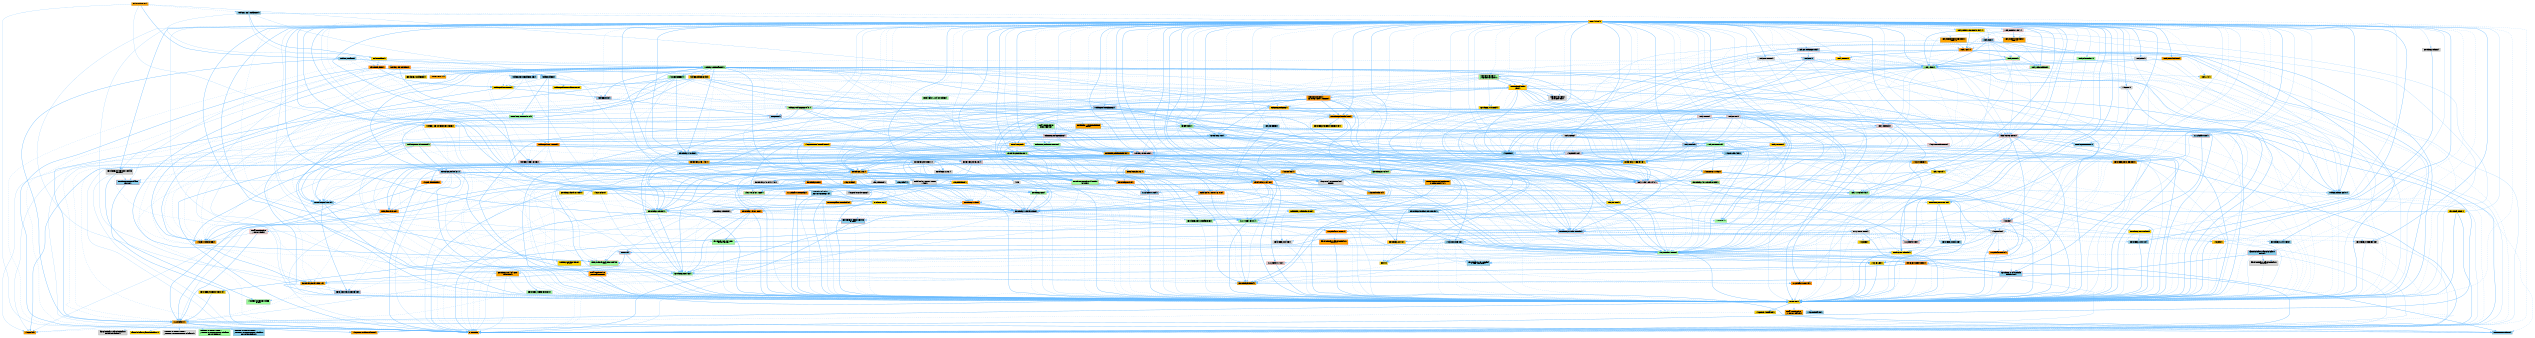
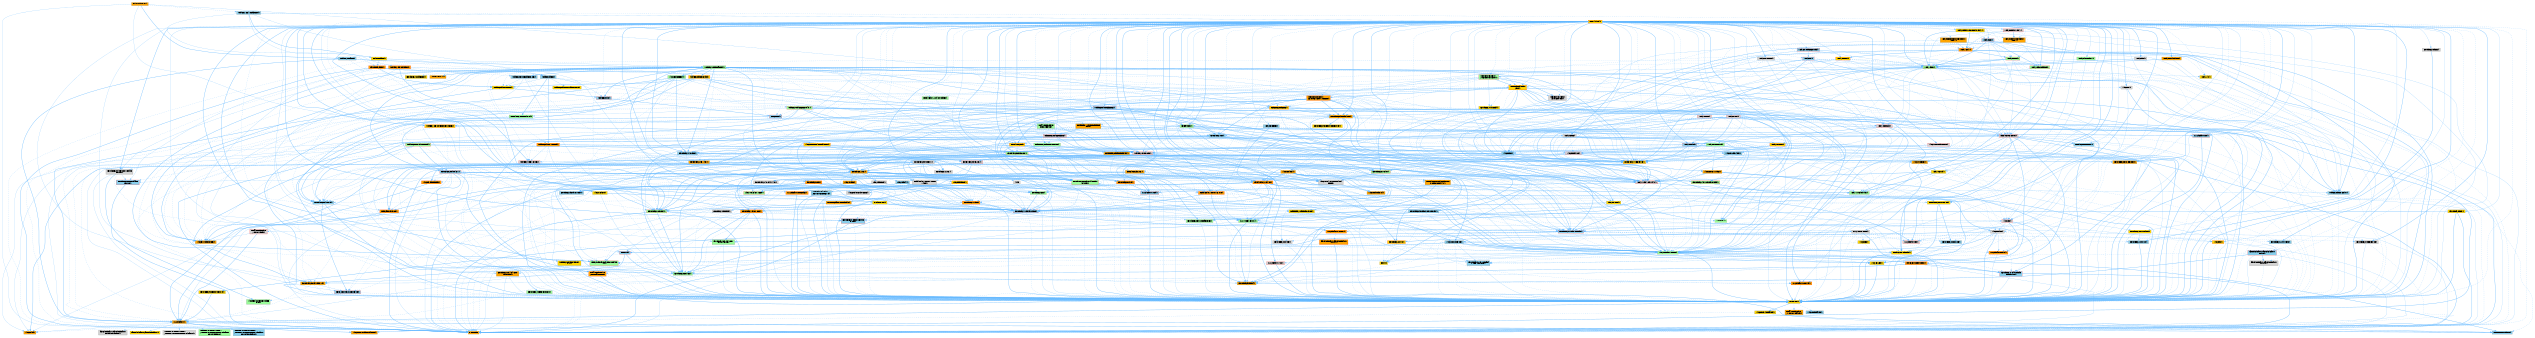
node "Templates/IdentityFunctor.h": fillcolor gold -> skyblue
